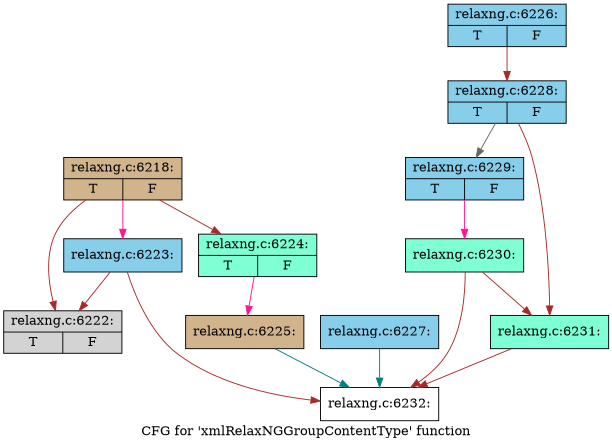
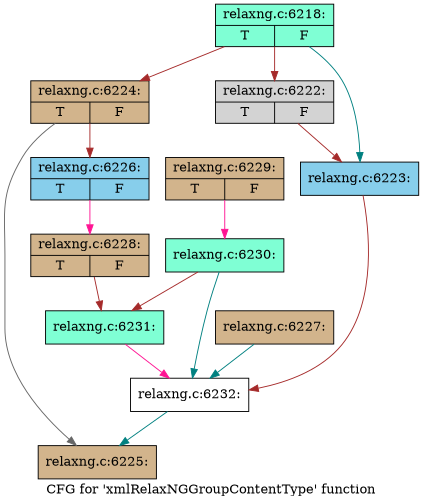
edge "relaxng.c:6226:" -> "relaxng.c:6228:": color brown -> deeppink
node "relaxng.c:6228:": fillcolor skyblue -> tan
edge "relaxng.c:6224:" -> "relaxng.c:6226:": added
edge "relaxng.c:6228:" -> "relaxng.c:6229:": removed
node "relaxng.c:6218:": fillcolor tan -> aquamarine
node "relaxng.c:6229:": fillcolor skyblue -> tan
edge "relaxng.c:6218:" -> "relaxng.c:6223:": color deeppink -> teal
node "relaxng.c:6224:": fillcolor aquamarine -> tan
edge "relaxng.c:6223:" -> "relaxng.c:6222:": reversed
edge "relaxng.c:6224:" -> "relaxng.c:6225:": color deeppink -> gray40
node "relaxng.c:6227:": fillcolor skyblue -> tan
edge "relaxng.c:6230:" -> "relaxng.c:6232:": color brown -> teal
edge "relaxng.c:6225:" -> "relaxng.c:6232:": reversed
edge "relaxng.c:6231:" -> "relaxng.c:6232:": color brown -> deeppink
